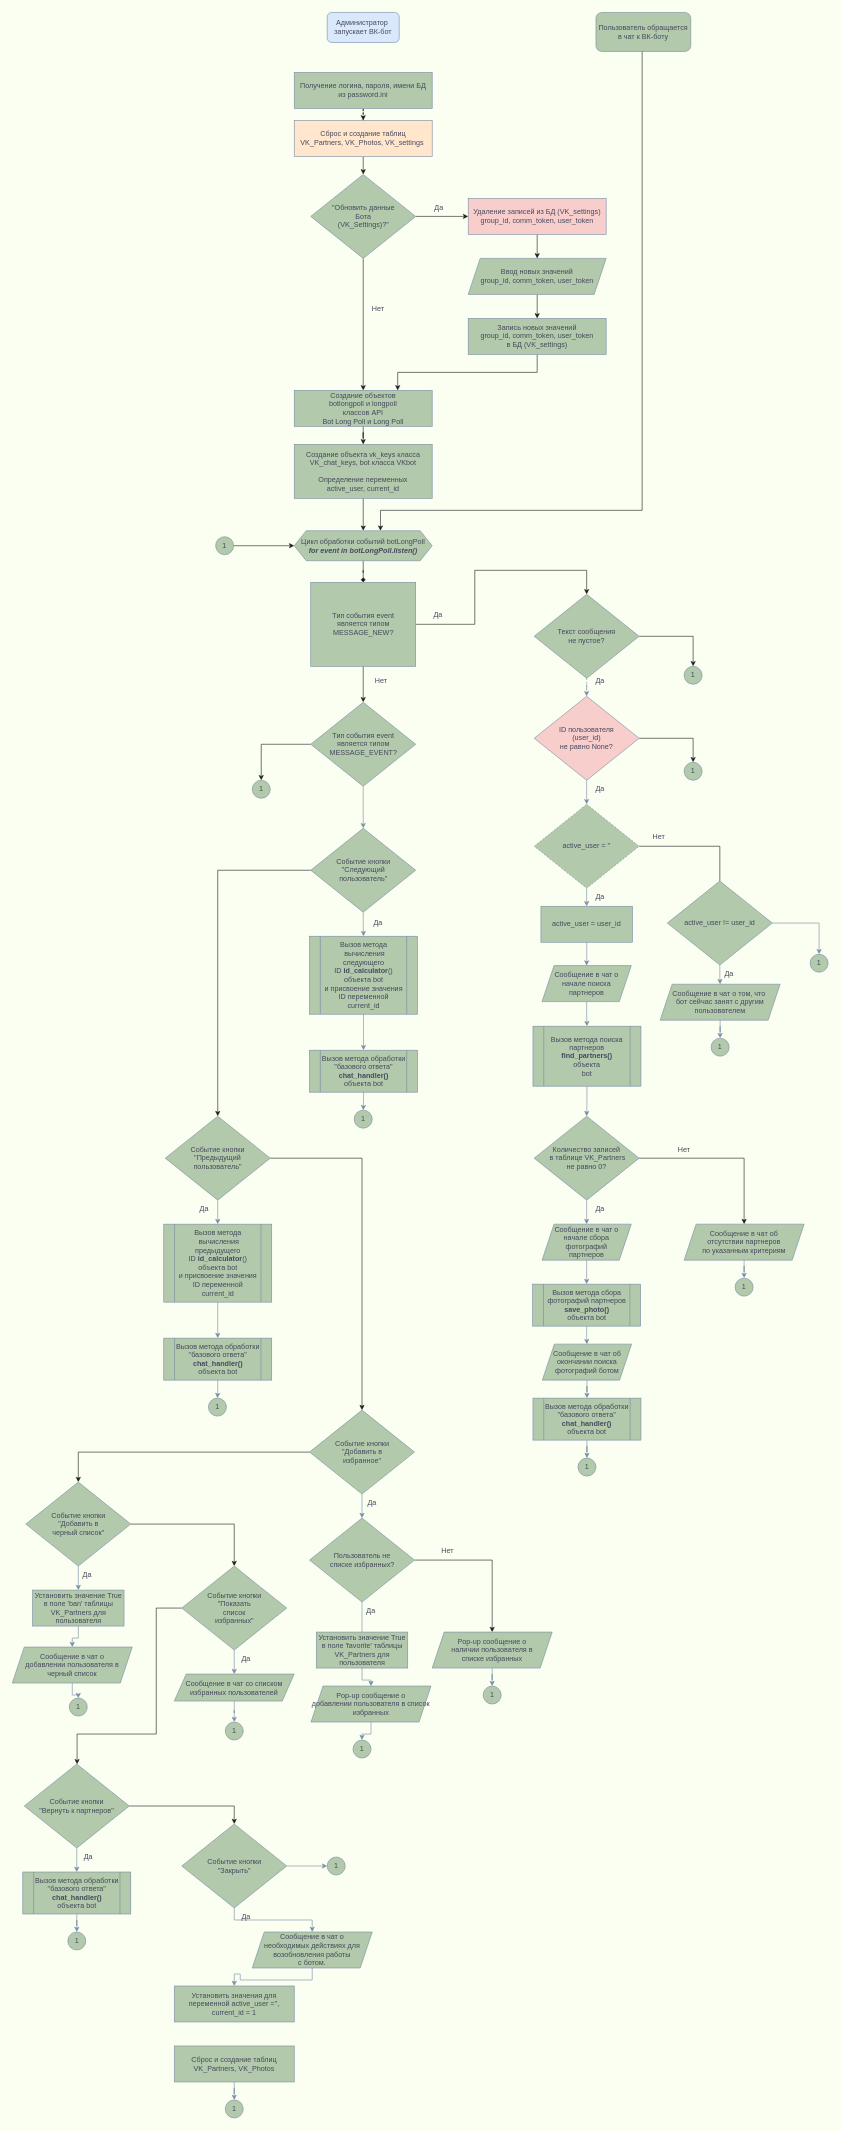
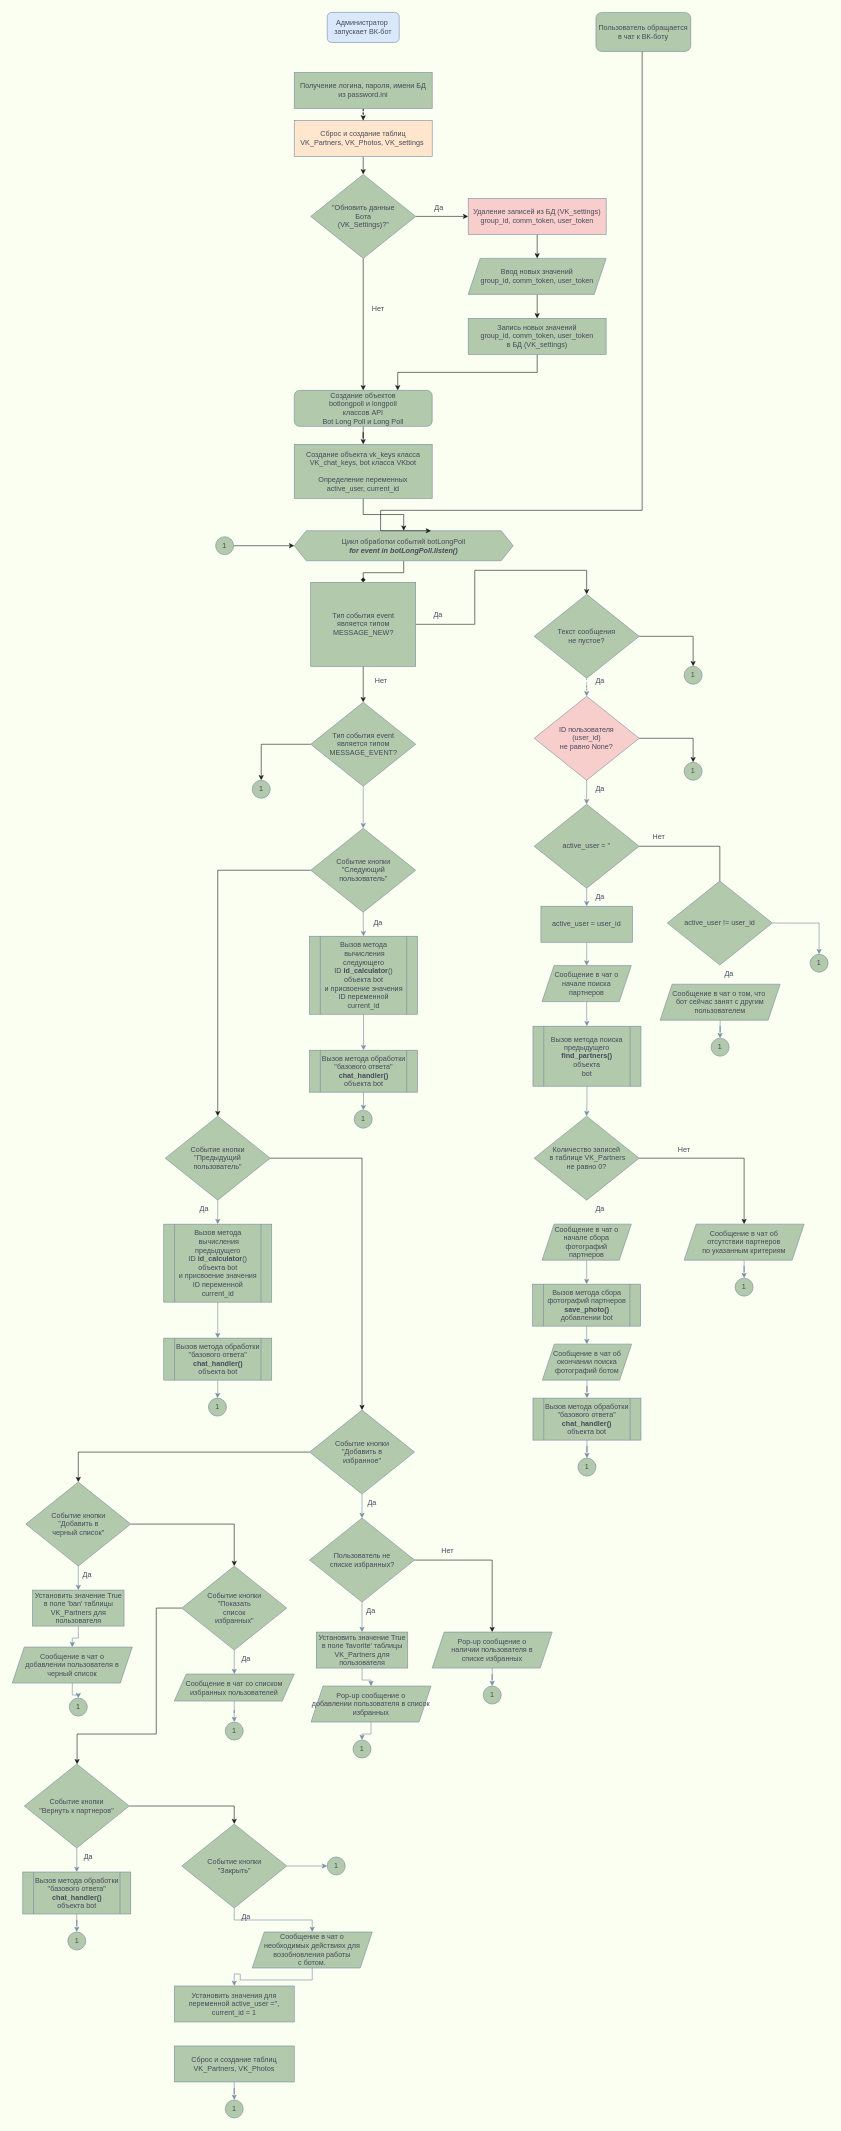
node "Создание объектов botlongpoll и longpoll классов API Bot Long Poll и Long Poll": shape rectangle -> rounded rectangle
node "Цикл обработки событий botLongPoll for event in botLongPoll.listen()": size 138x30 -> 219x30
node "active_user = ''": style dashed -> solid
edge "active_user != user_id" -> "Сообщение в чат о том, что бот сейчас занят с другим пользователем": removed
node "Вызов метода поиска партнеров find_partners() объекта bot": label "Вызов метода поиска партнеров find_partners() объекта bot" -> "Вызов метода поиска предыдущего find_partners() объекта bot"
edge "Количество записей в таблице VK_Partners не равно 0?" -> "Сообщение в чат о начале сбора фотографий партнеров": removed
node "Вызов метода сбора фотографий партнеров save_photo() объекта bot": label "Вызов метода сбора фотографий партнеров save_photo() объекта bot" -> "Вызов метода сбора фотографий партнеров save_photo() добавлении bot"
edge "Пользователь не списке избранных?" -- "Установить значение True в поле 'favorite' таблицы VK_Partners для пользователя": arrowhead none -> classic
